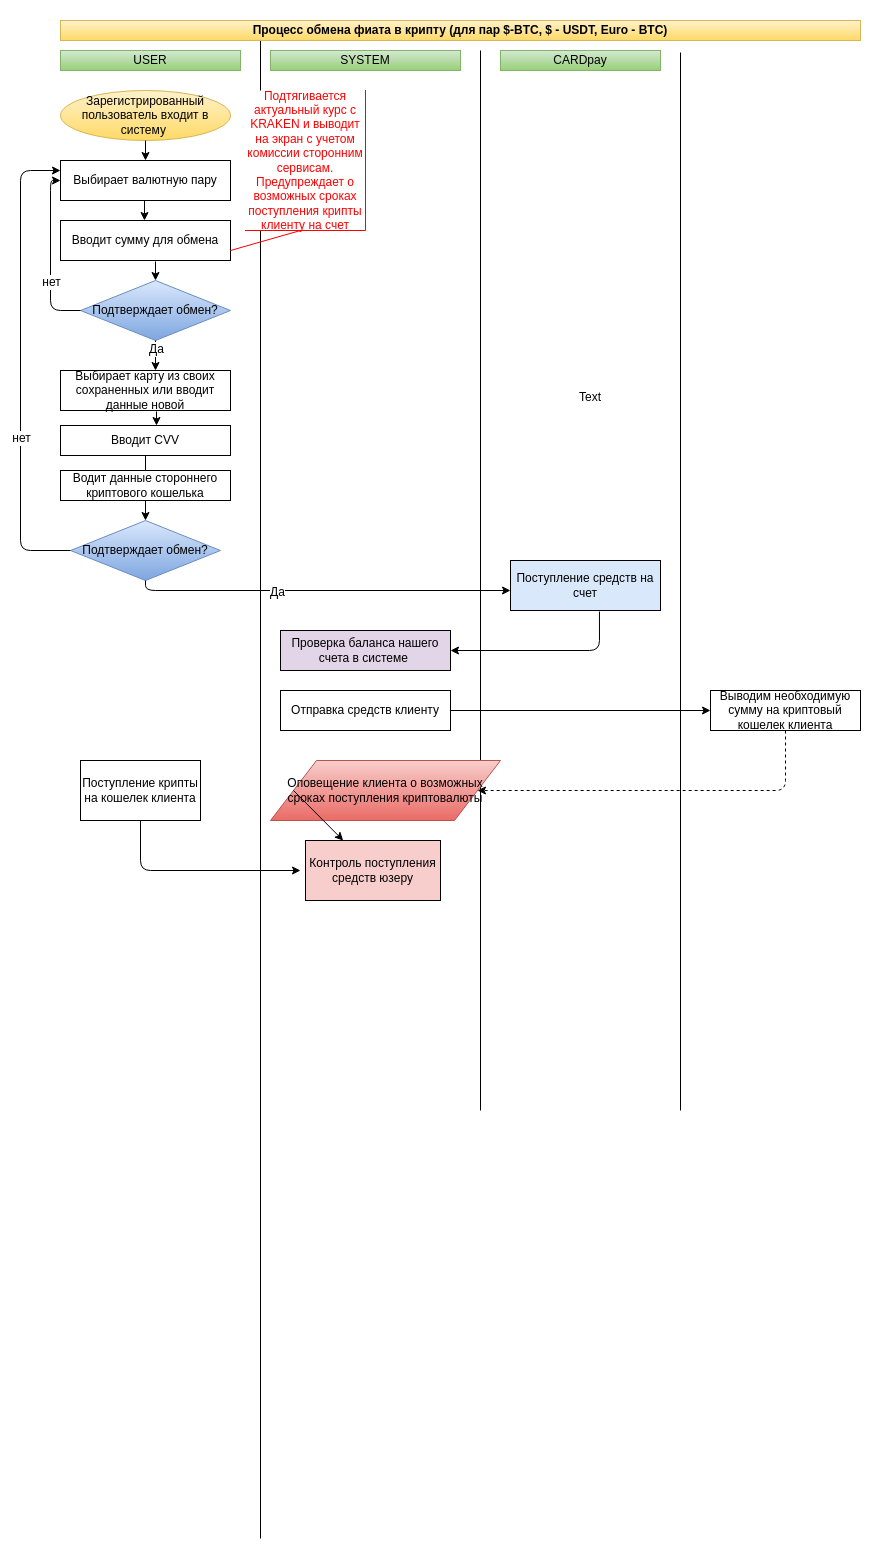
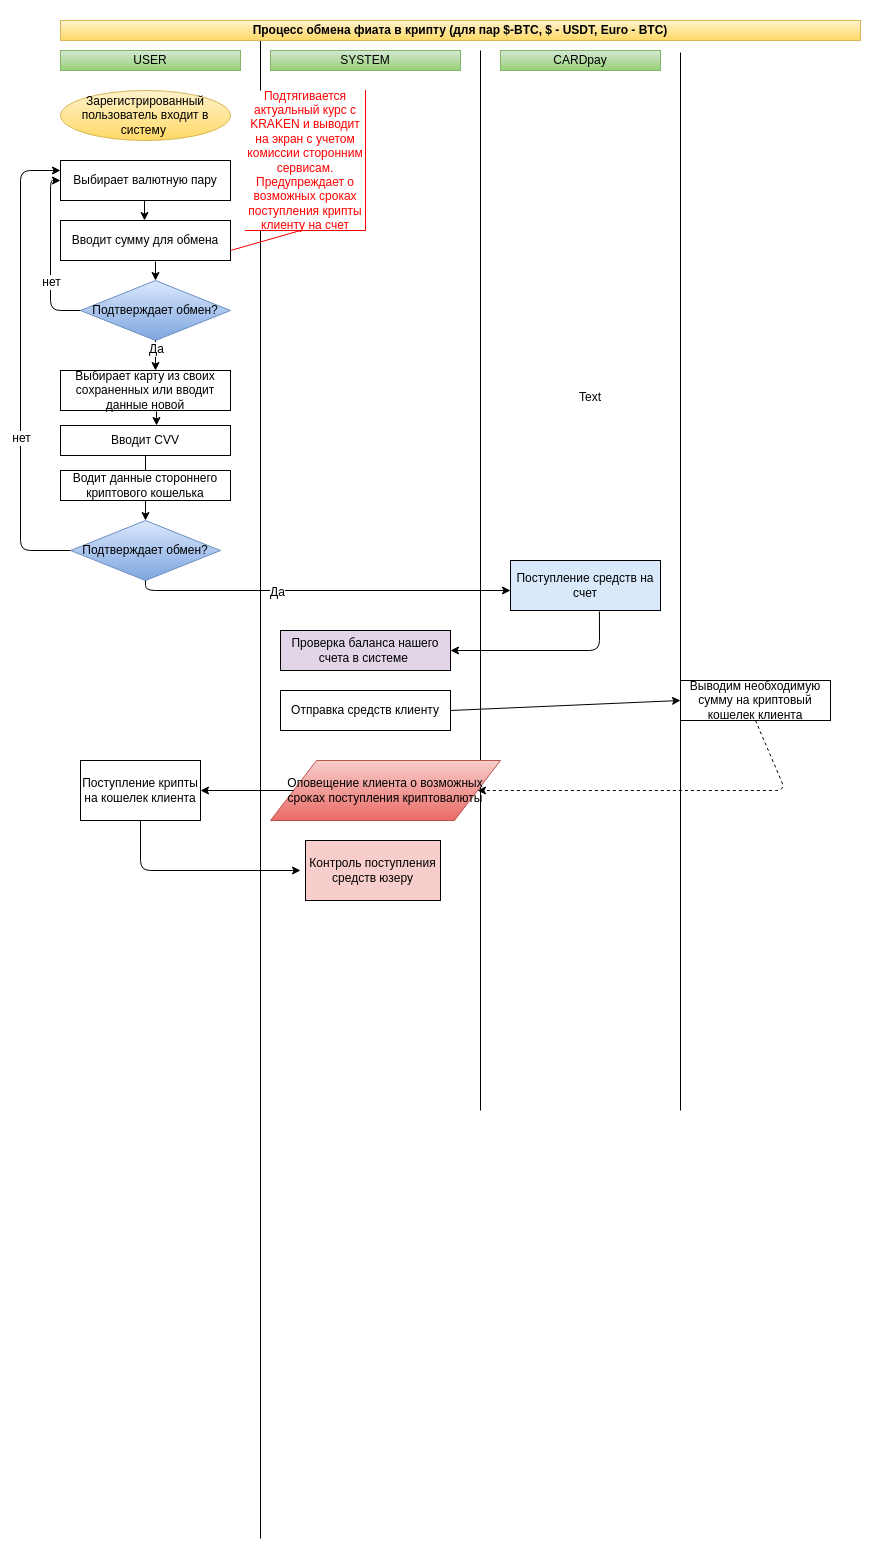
edge "Зарегистрированный пользователь входит в систему" -> "Выбирает валютную пару": removed
node "Выводим необходимую сумму на криптовый кошелек клиента": moved (786, 711) -> (756, 701)
edge "Оповещение клиента о возможных сроках поступления криптовалюты" -> "Контроль поступления средств юзеру": now "Оповещение клиента о возможных сроках поступления криптовалюты" -> "Поступление крипты на кошелек клиента"
